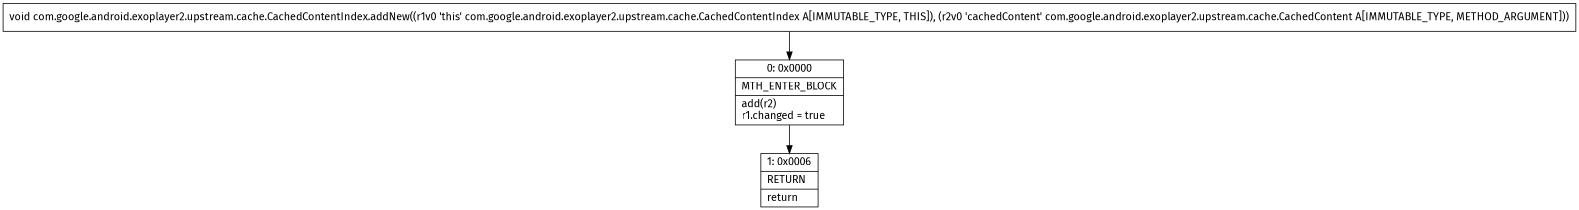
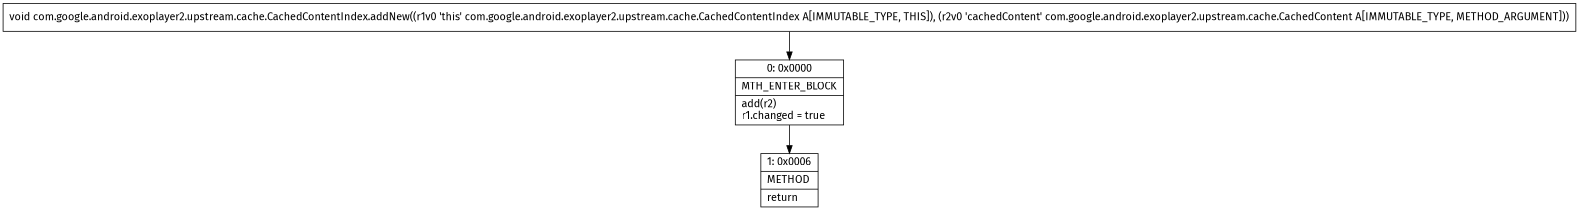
node "1: 0x0006": text "RETURN" -> "METHOD"
